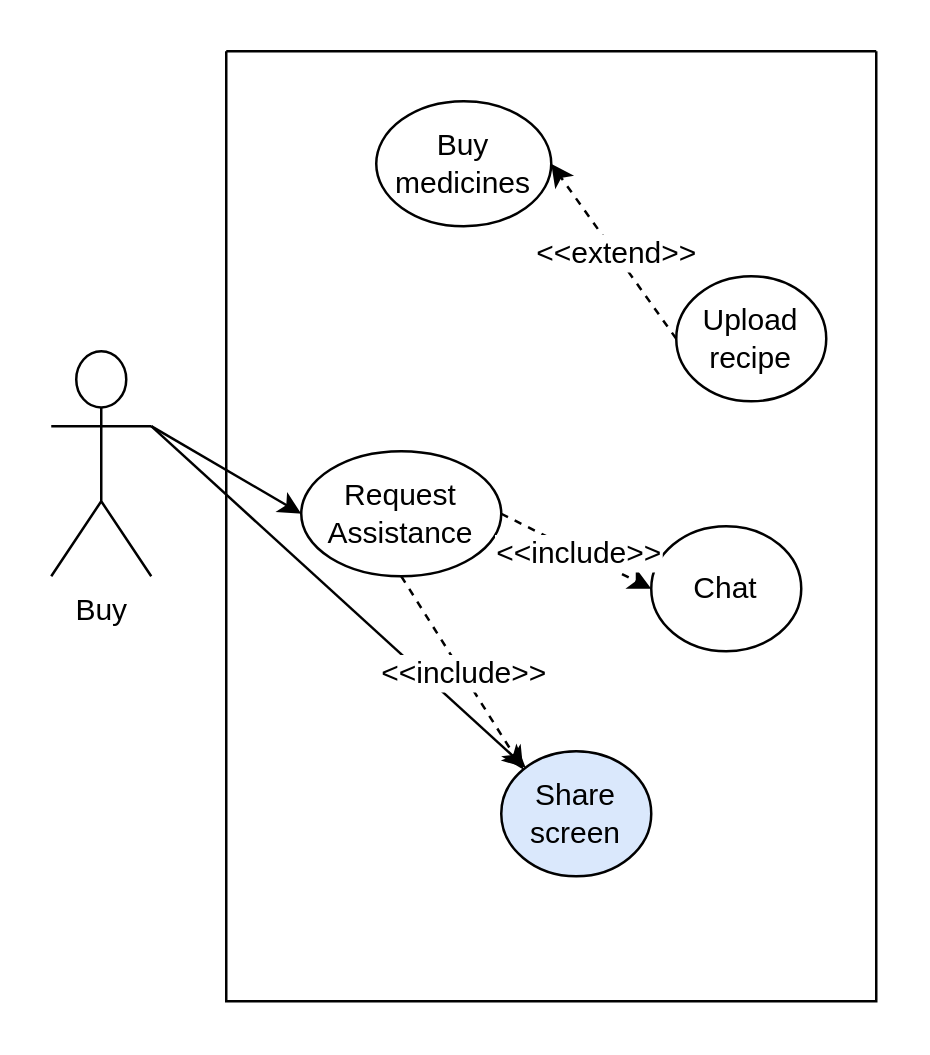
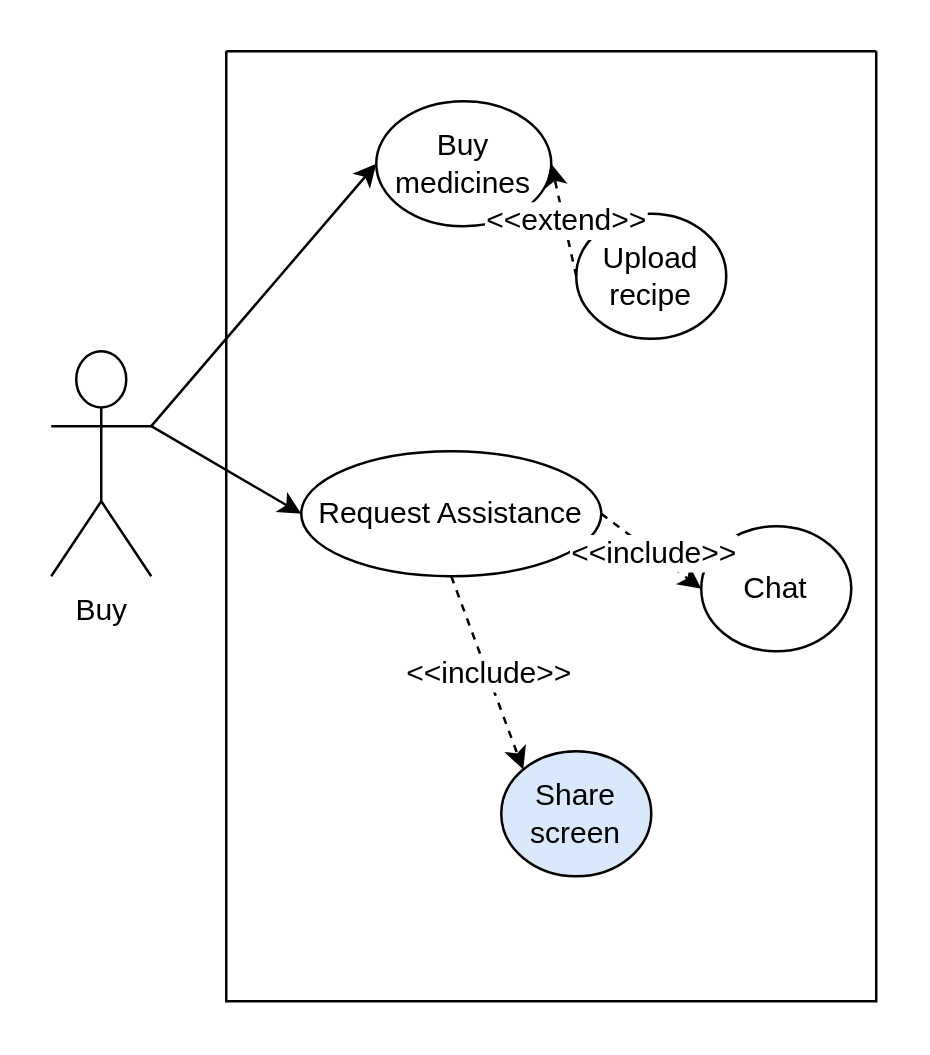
node "Upload recipe": moved (751, 339) -> (651, 276)
node "Request Assistance": size 200x125 -> 300x125
edge "Buy" -> "Share screen": now "Buy" -> "Buy medicines"
node "Chat": moved (726, 589) -> (776, 589)
